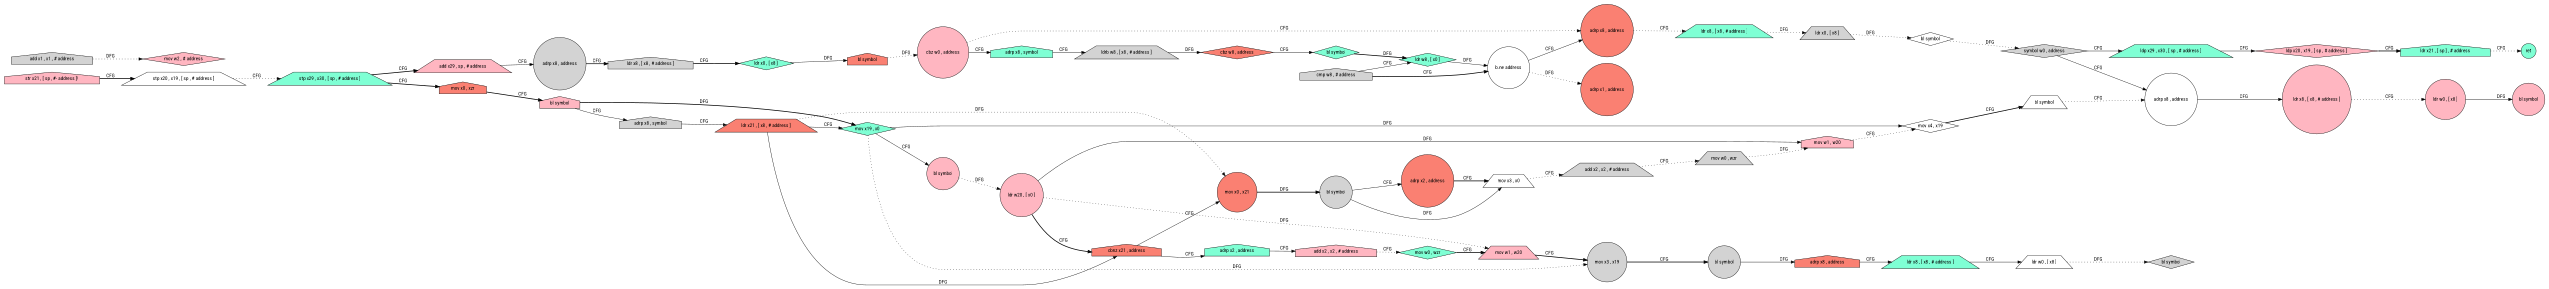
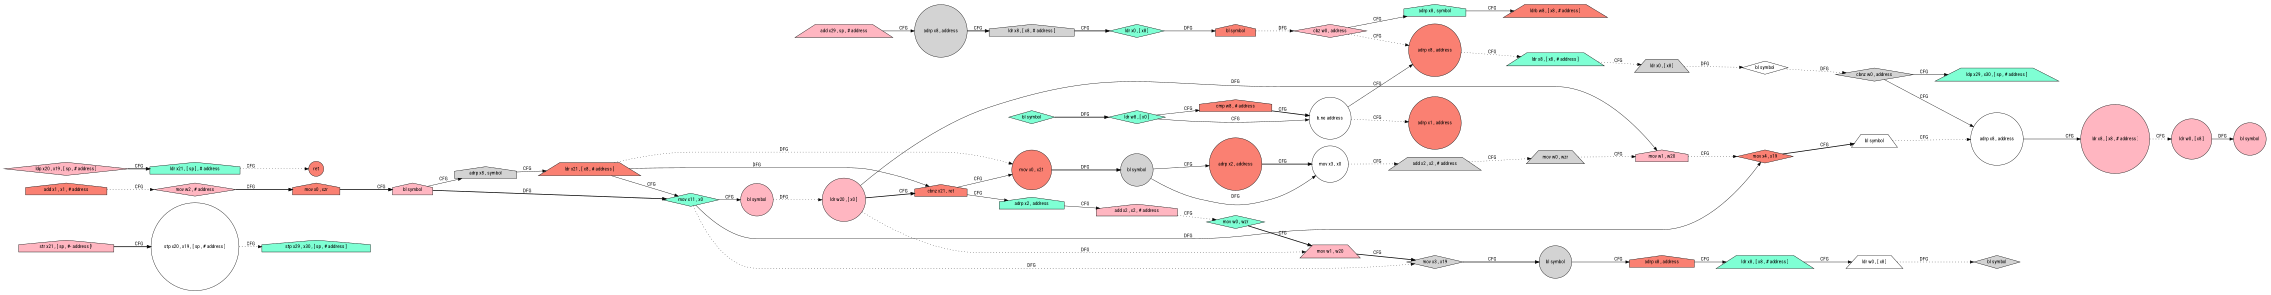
node "symbol w0 , address": label "symbol w0 , address" -> "cbnz w0 , address"
edge "ldp x29 , x30 , [ sp , # address ]" -> "ldp x20 , x19 , [ sp , # address ]": removed, label "CFG"
node "ret": fillcolor aquamarine -> salmon
node "cbz w0 , address": shape circle -> diamond
node "ldrb w8 , [ x8 , # address ]": fillcolor lightgrey -> salmon
node "cbz w8 , address": removed
edge "add x1 , x1 , # address" -> "mov w2 , # address": label "DFG" -> "CFG"
node "add x1 , x1 , # address": fillcolor lightgrey -> salmon
edge "ldr w8 , [ x0 ]" -> "b.ne address": label "DFG" -> "CFG"
edge "cmp w8 , # address" -> "ldr w8 , [ x0 ]": reversed
edge "stp x29 , x30 , [ sp , # address ]" -> "add x29 , sp , # address": removed, label "CFG"
edge "b.ne address" -> "adrp x1 , address": label "DFG" -> "CFG"
node "cmp w8 , # address": fillcolor lightgrey -> salmon
node "stp x20 , x19 , [ sp , # address ]": shape trapezium -> circle
node "stp x29 , x30 , [ sp , # address ]": shape trapezium -> house
edge "stp x29 , x30 , [ sp , # address ]" -> "mov x0 , xzr": now "mov w2 , # address" -> "mov x0 , xzr"
node "mov x4 , x19": fillcolor white -> salmon
node "mov x19 , x0": label "mov x19 , x0" -> "mov x11 , x0"
node "mov x3 , x0": shape trapezium -> circle
node "cbnz x21 , address": label "cbnz x21 , address" -> "cbnz x21 , ret"
node "mov x3 , x19": shape circle -> diamond
